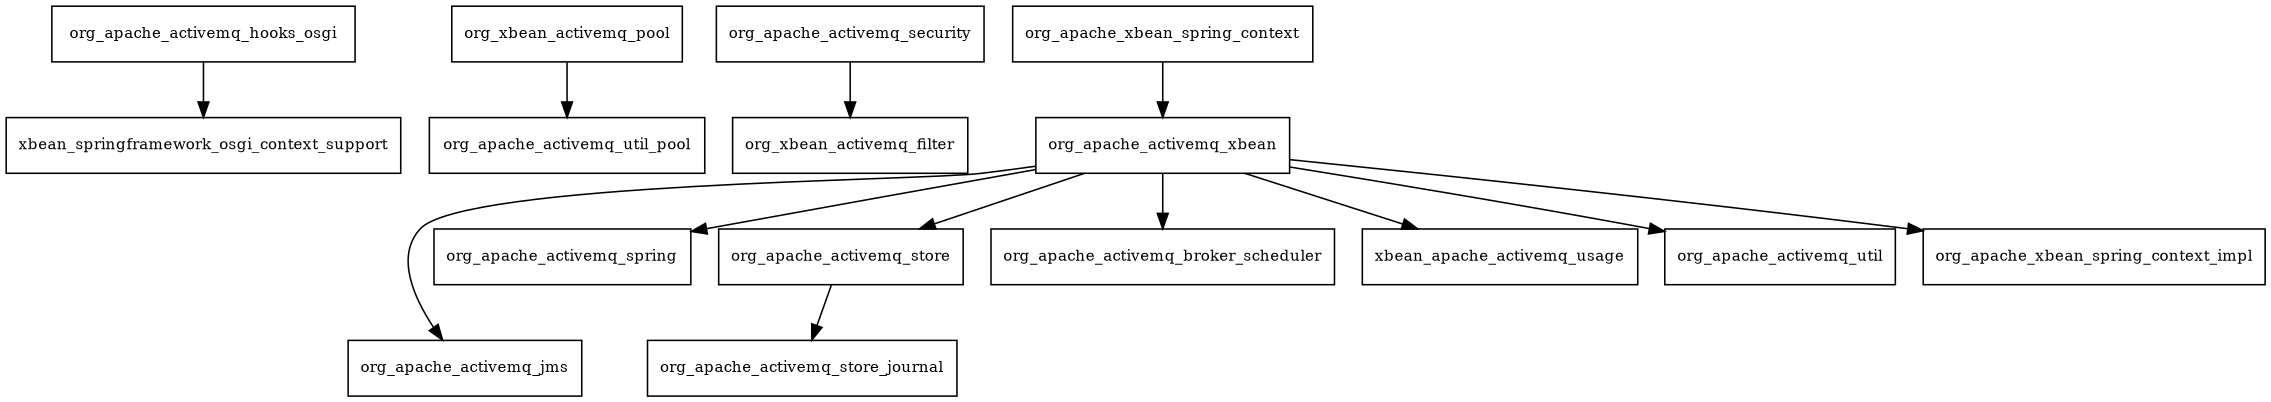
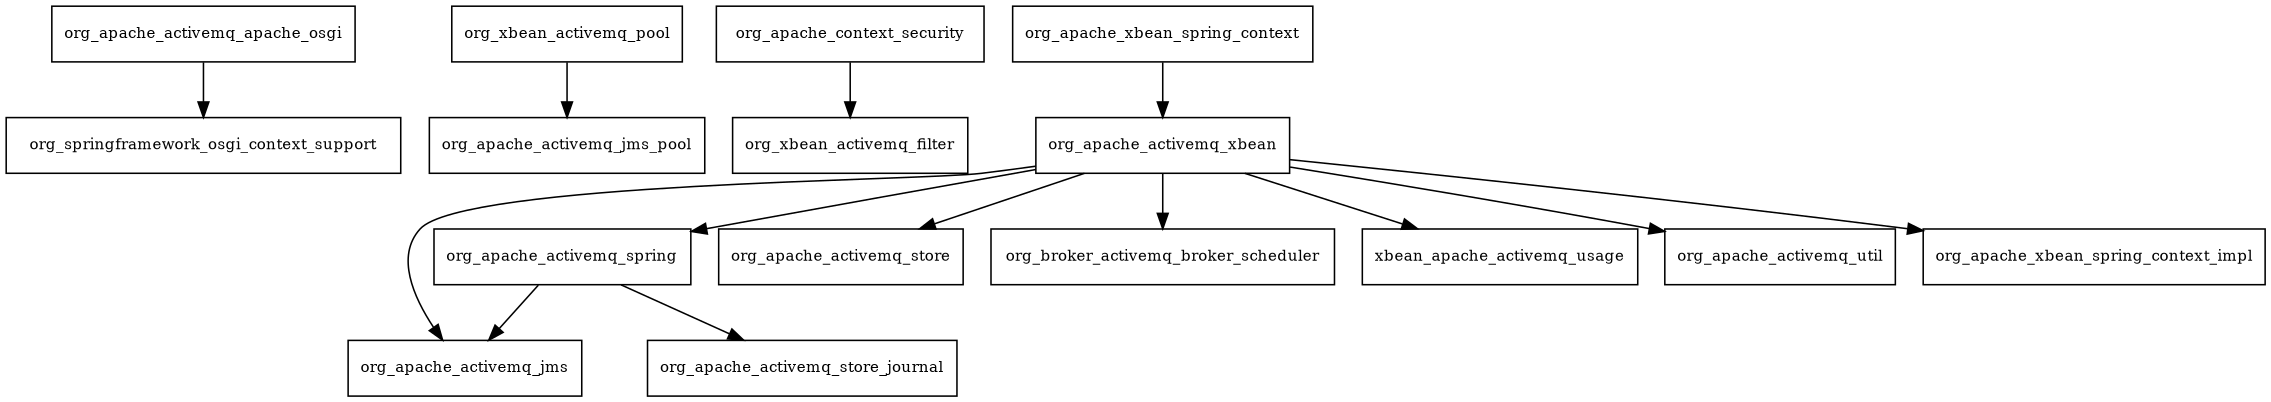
node "org_apache_activemq_hooks_osgi": label "org_apache_activemq_hooks_osgi" -> "org_apache_activemq_apache_osgi"
node "org_apache_activemq_security": label "org_apache_activemq_security" -> "org_apache_context_security"
node "xbean_springframework_osgi_context_support": label "xbean_springframework_osgi_context_support" -> "org_springframework_osgi_context_support"
node "org_apache_activemq_util_pool": label "org_apache_activemq_util_pool" -> "org_apache_activemq_jms_pool"
node "org_apache_activemq_broker_scheduler": label "org_apache_activemq_broker_scheduler" -> "org_broker_activemq_broker_scheduler"
edge "org_apache_activemq_store" -> "org_apache_activemq_store_journal": now "org_apache_activemq_spring" -> "org_apache_activemq_store_journal"
edge "org_apache_activemq_spring" -> "org_apache_activemq_jms": added
